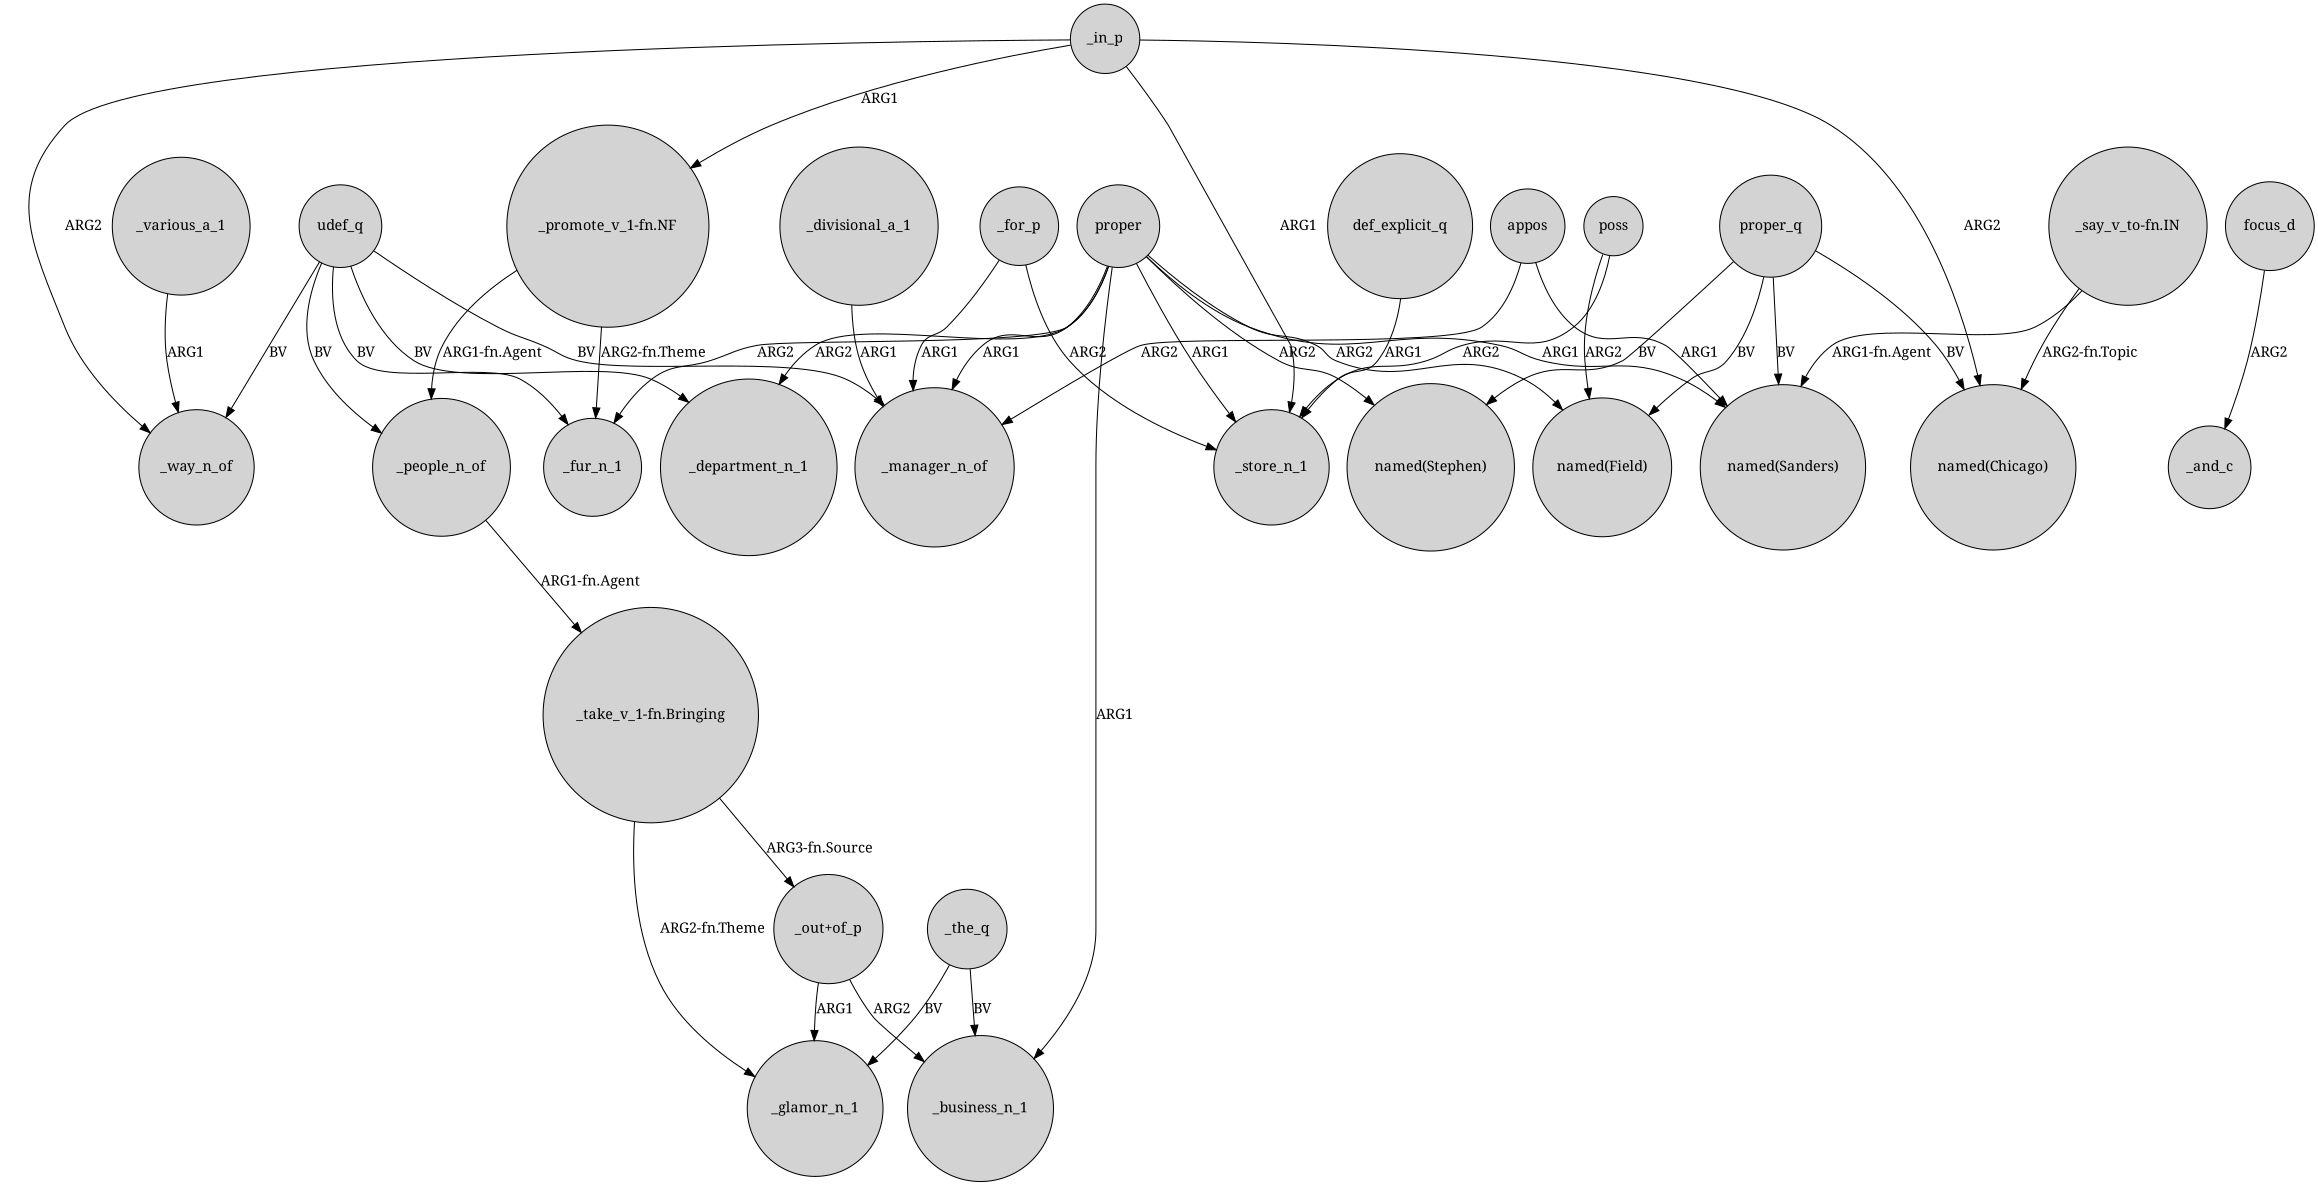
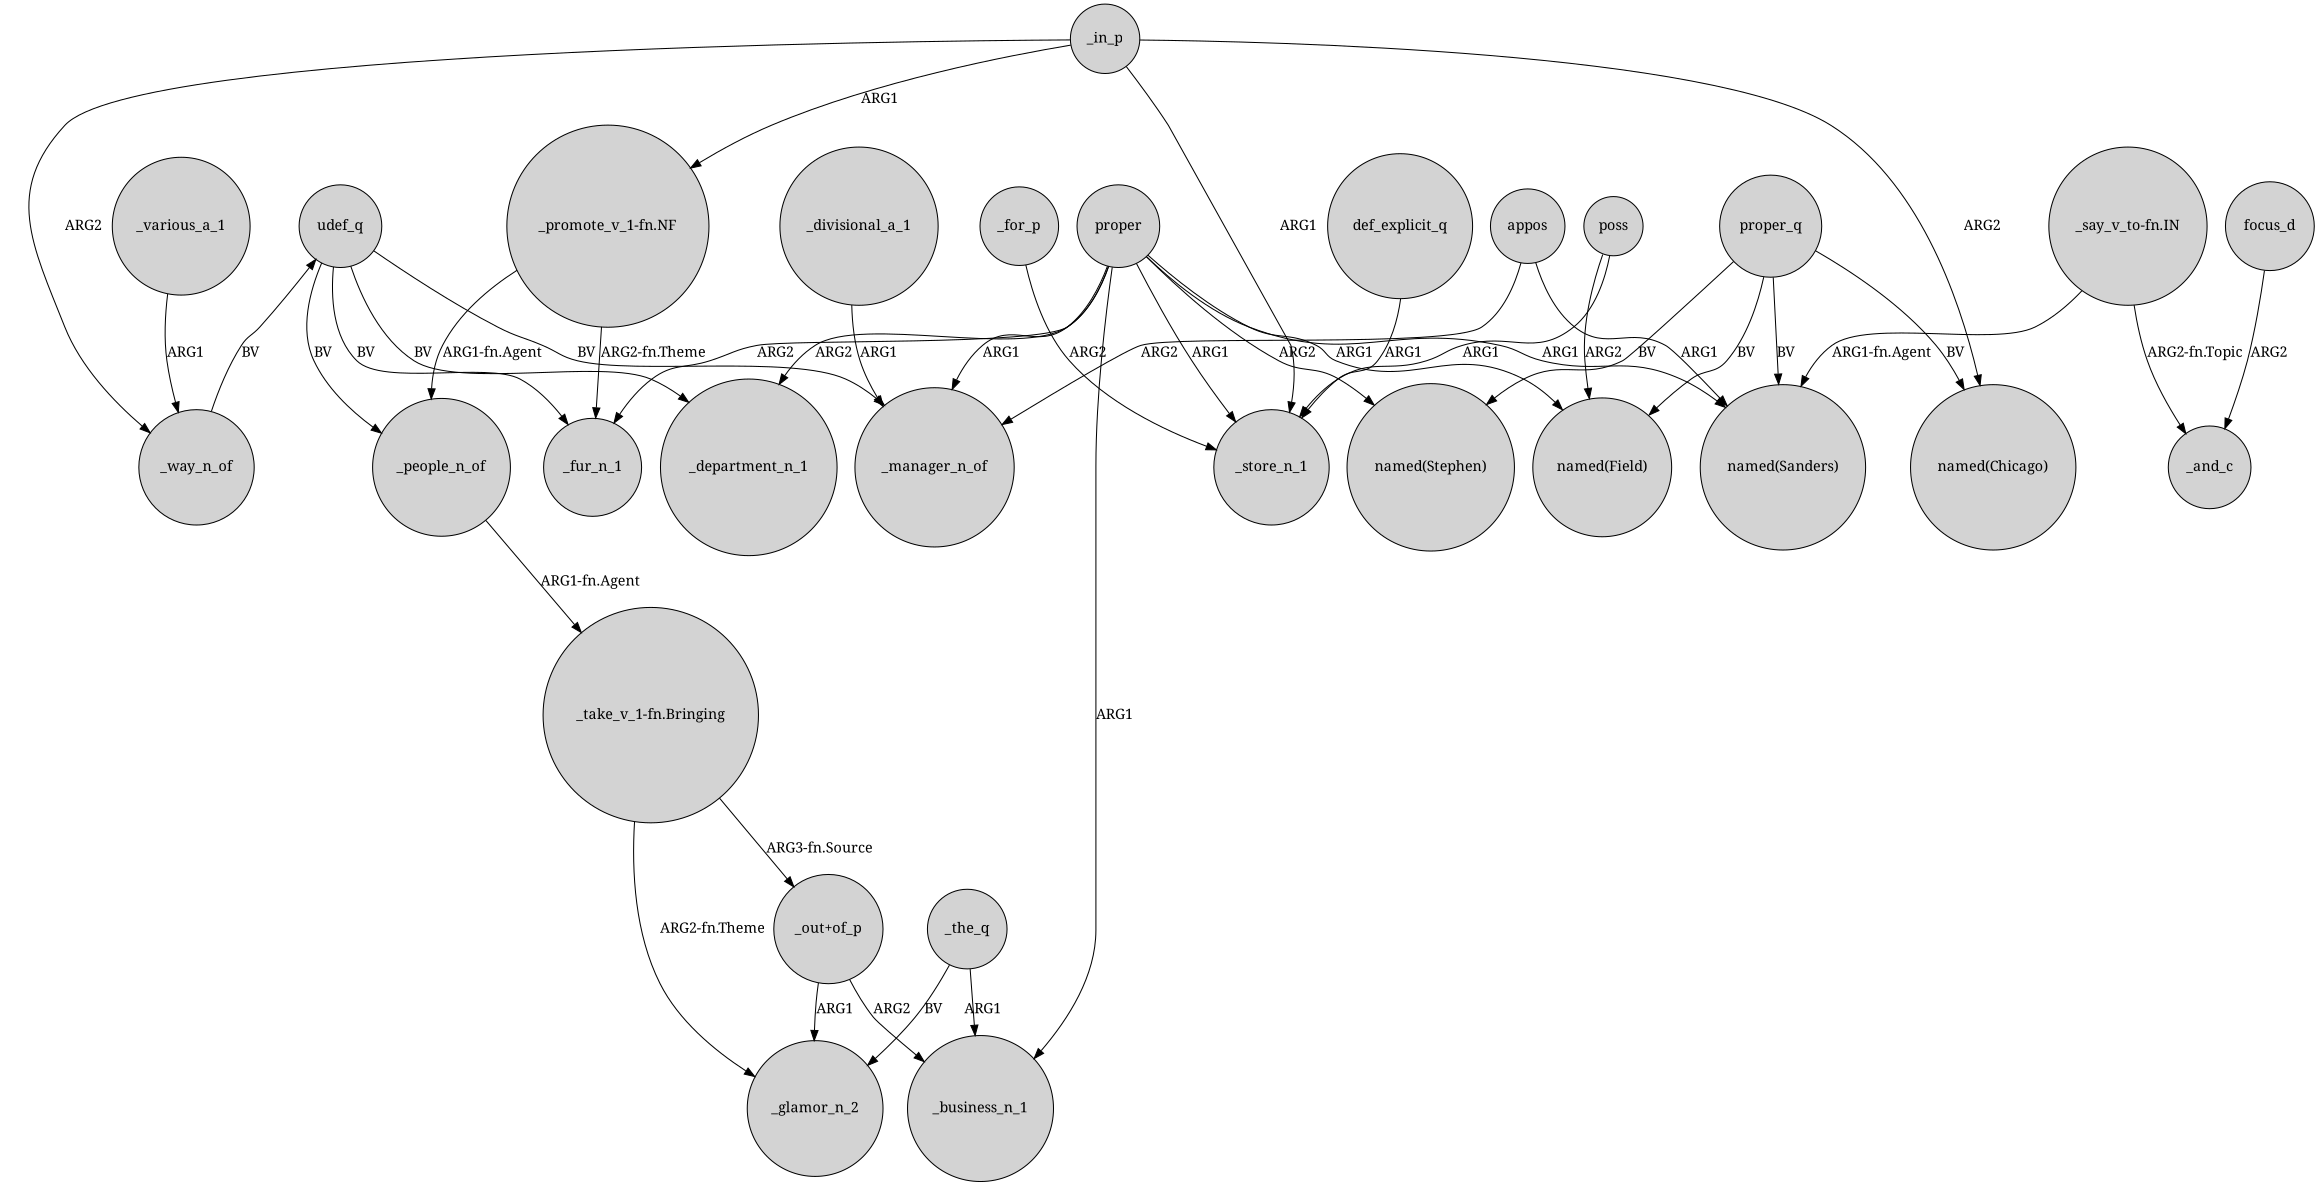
edge "_for_p" -> "_manager_n_of": removed, label "ARG1"
edge "_say_v_to-fn.IN" -> "named(Chicago)": now "_say_v_to-fn.IN" -> "_and_c"
edge "udef_q" -> "_way_n_of": reversed
edge "proper" -> "named(Field)": label "ARG2" -> "ARG1"
edge "poss" -> "_store_n_1": label "ARG2" -> "ARG1"
edge "_the_q" -> "_business_n_1": label "BV" -> "ARG1"
node "_glamor_n_1": label "_glamor_n_1" -> "_glamor_n_2"
